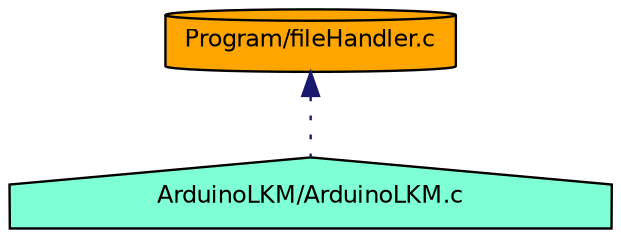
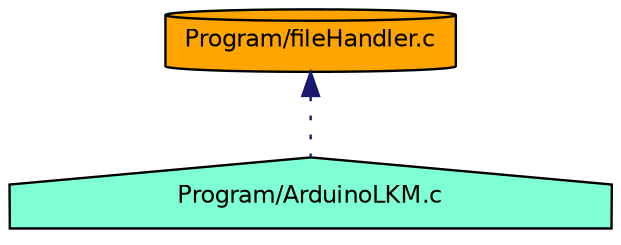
node "ArduinoLKM/ArduinoLKM.c": label "ArduinoLKM/ArduinoLKM.c" -> "Program/ArduinoLKM.c"
